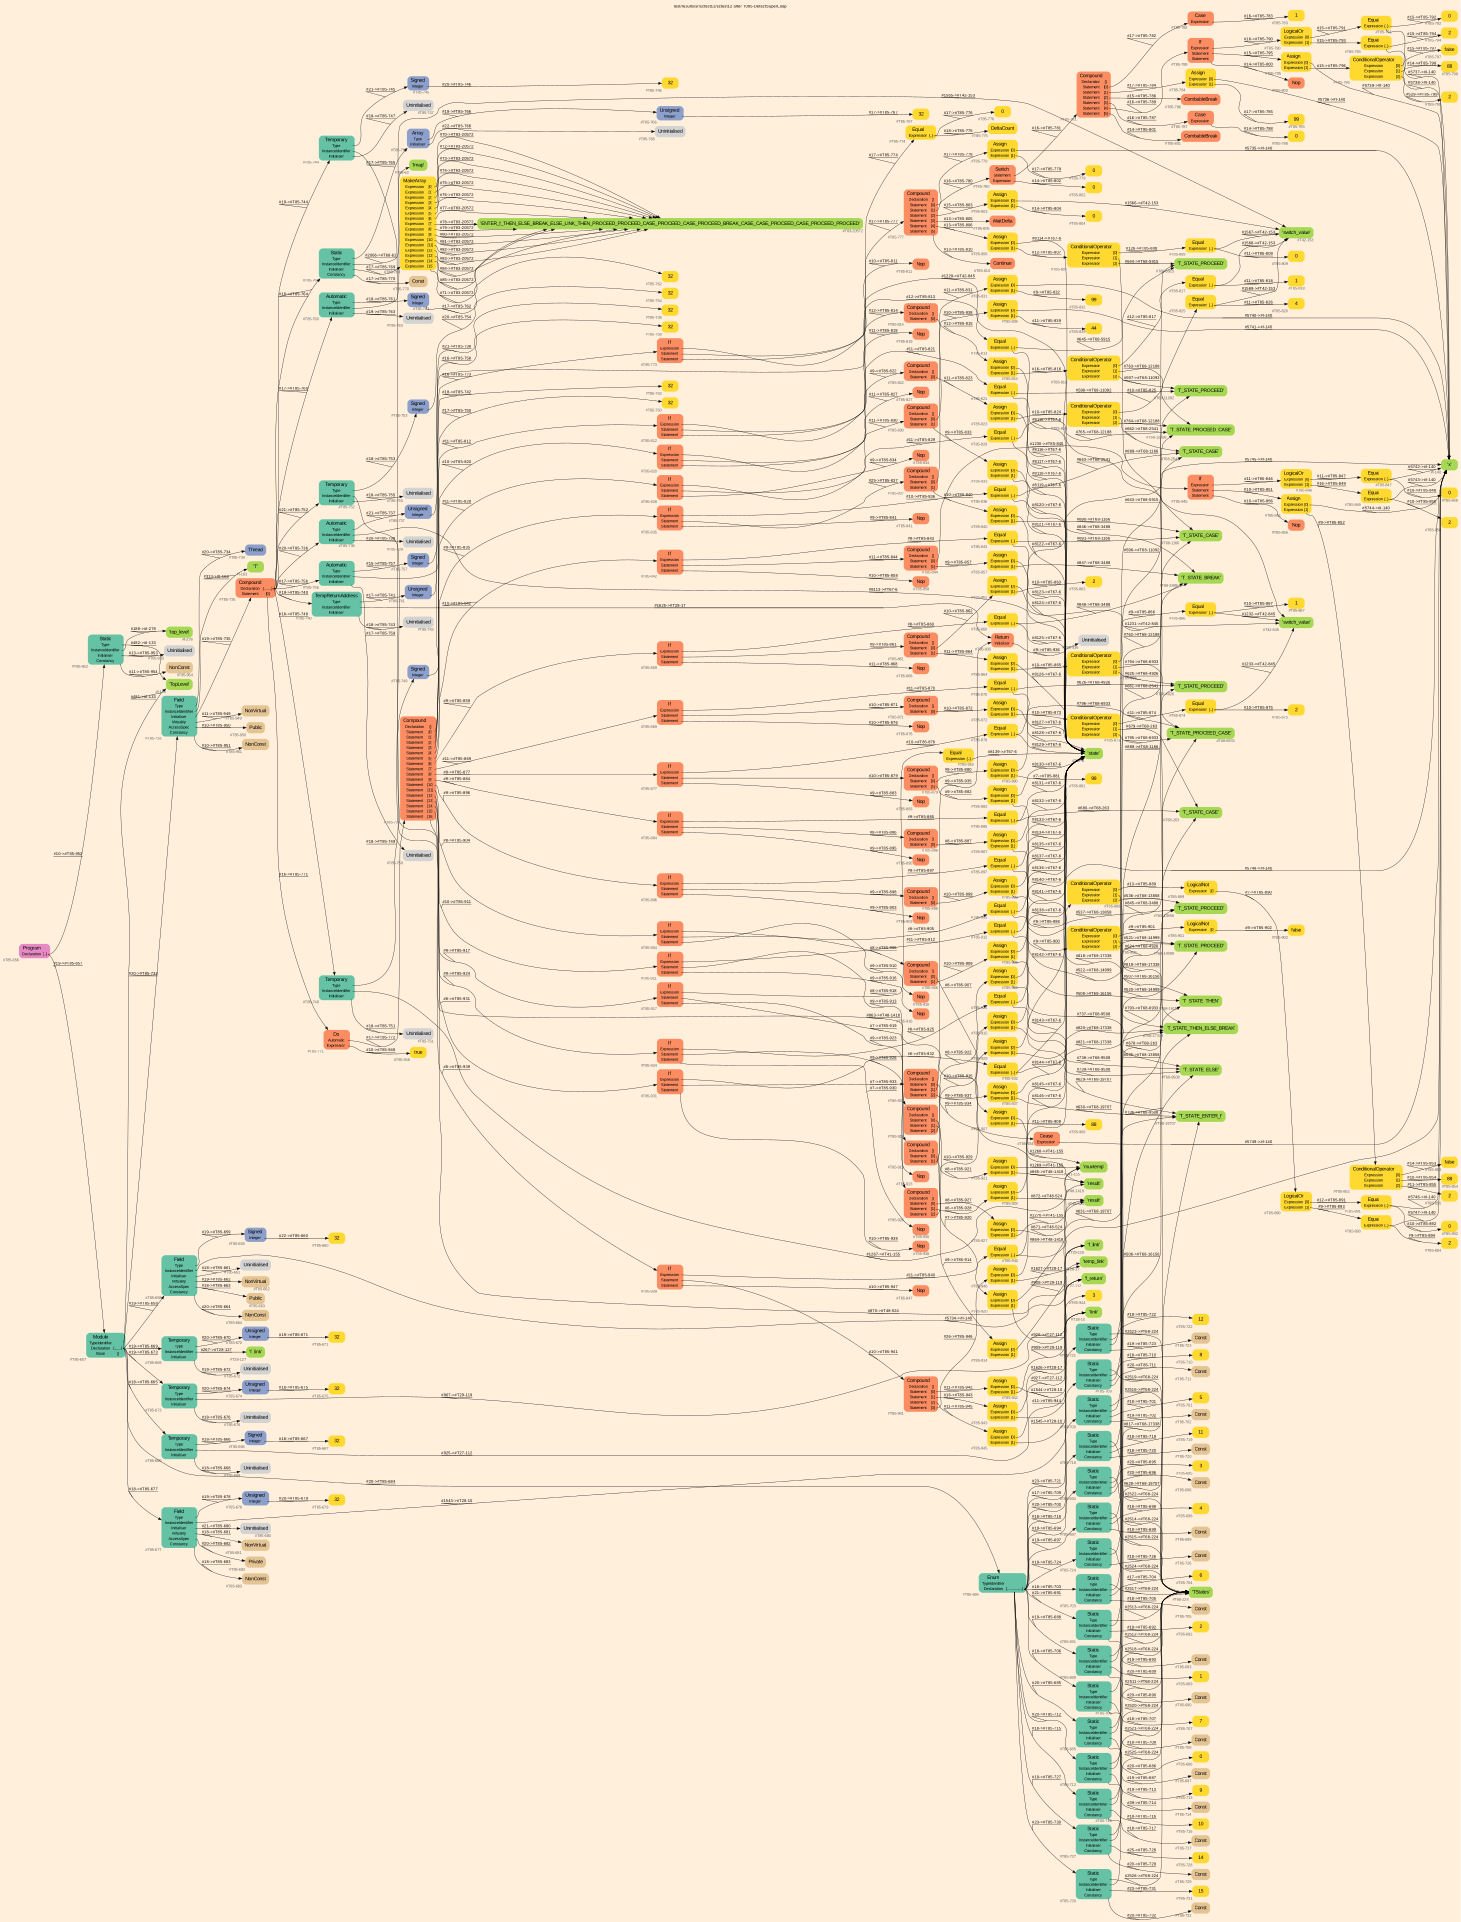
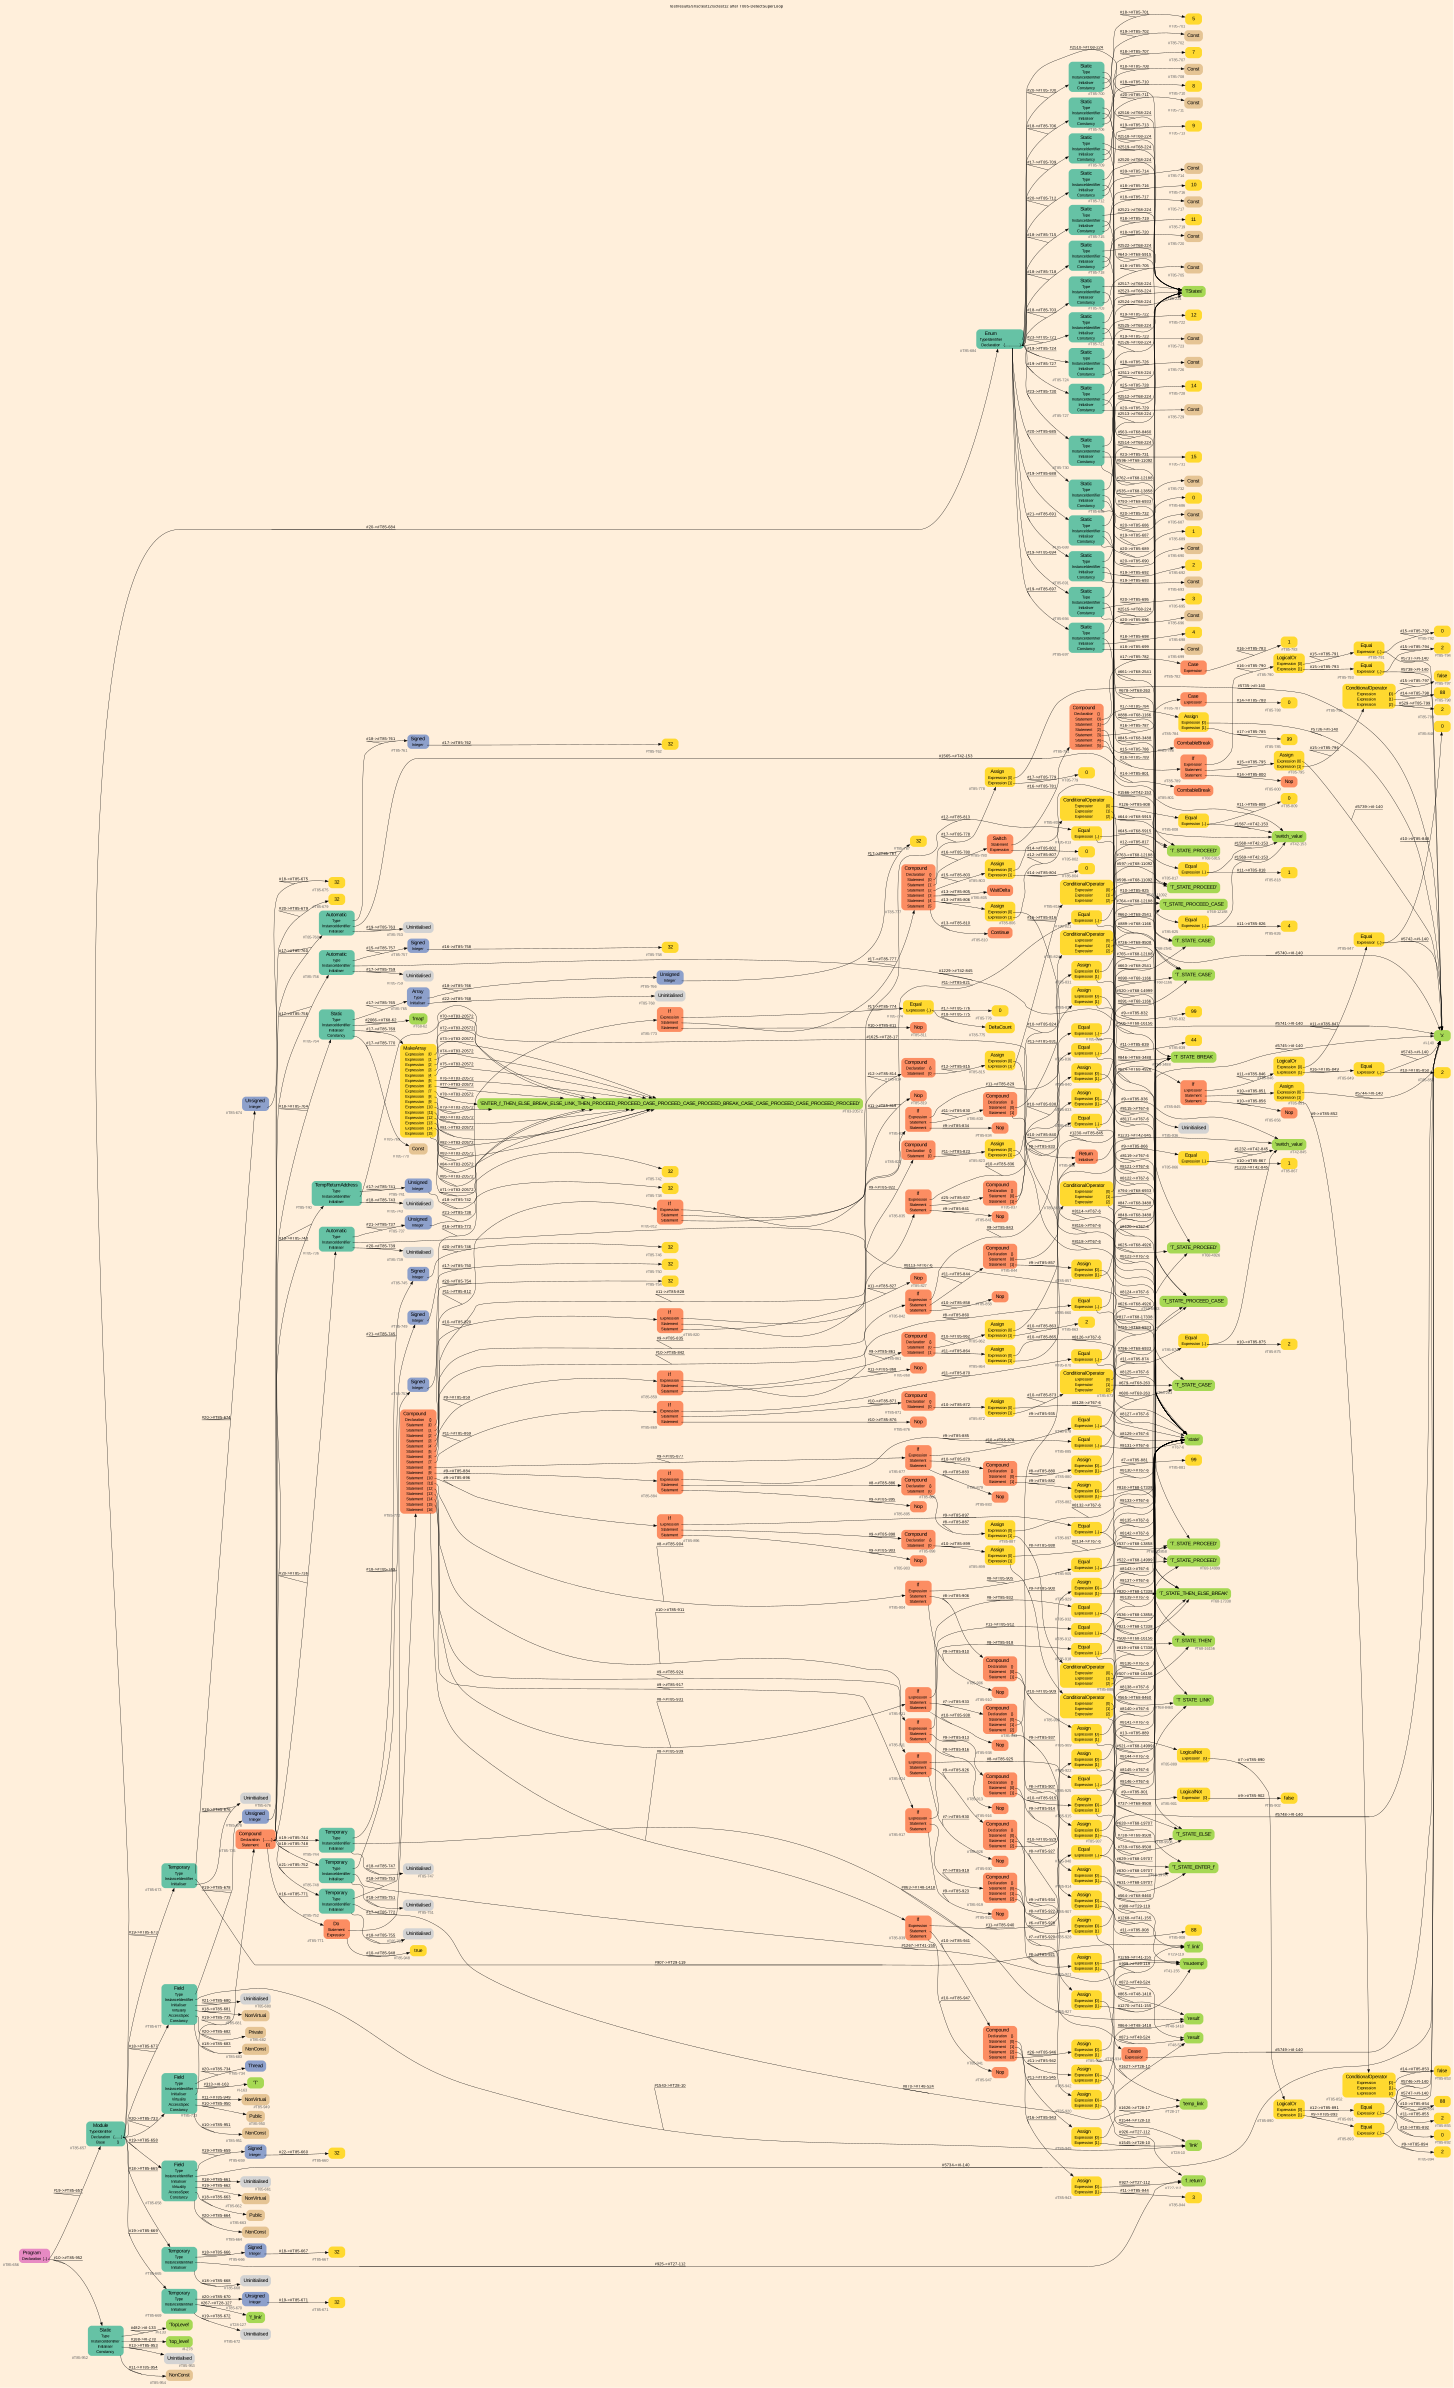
edge "Enum" -> "'TStates'": added, label "#2510->#T68-224"
edge "Module" -> "'TopLevel'": removed, label "#481->#I-133"
node "Do": text "Automatic" -> "Statement"
node "6": removed
node "'T_STATE_LINK'": added
